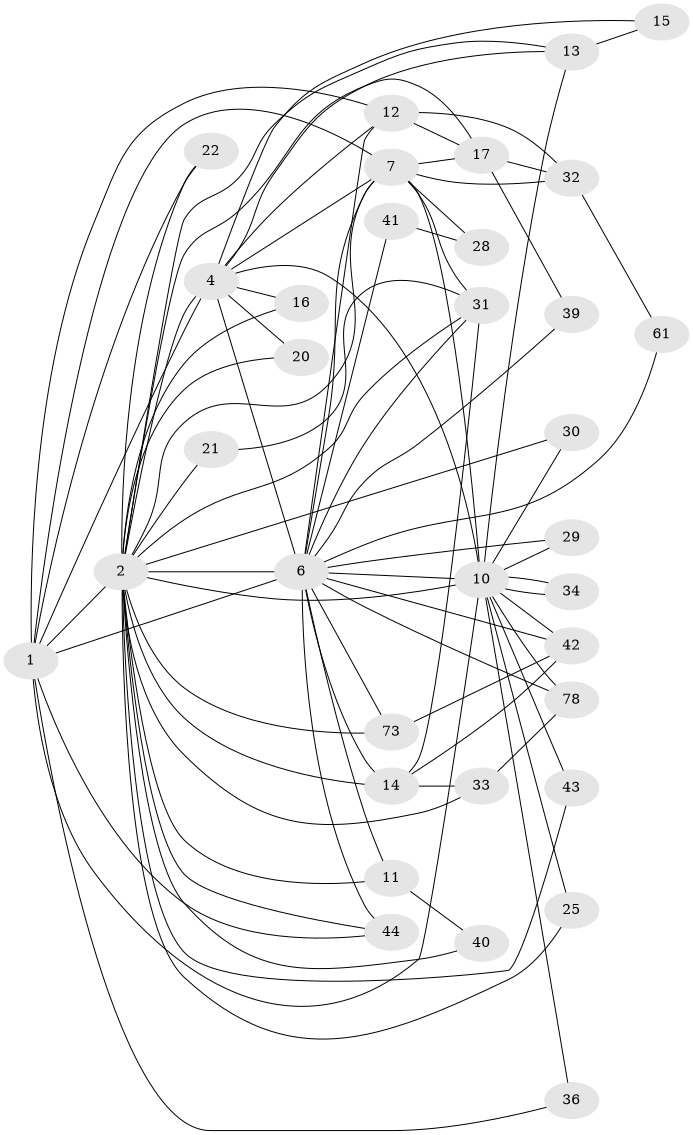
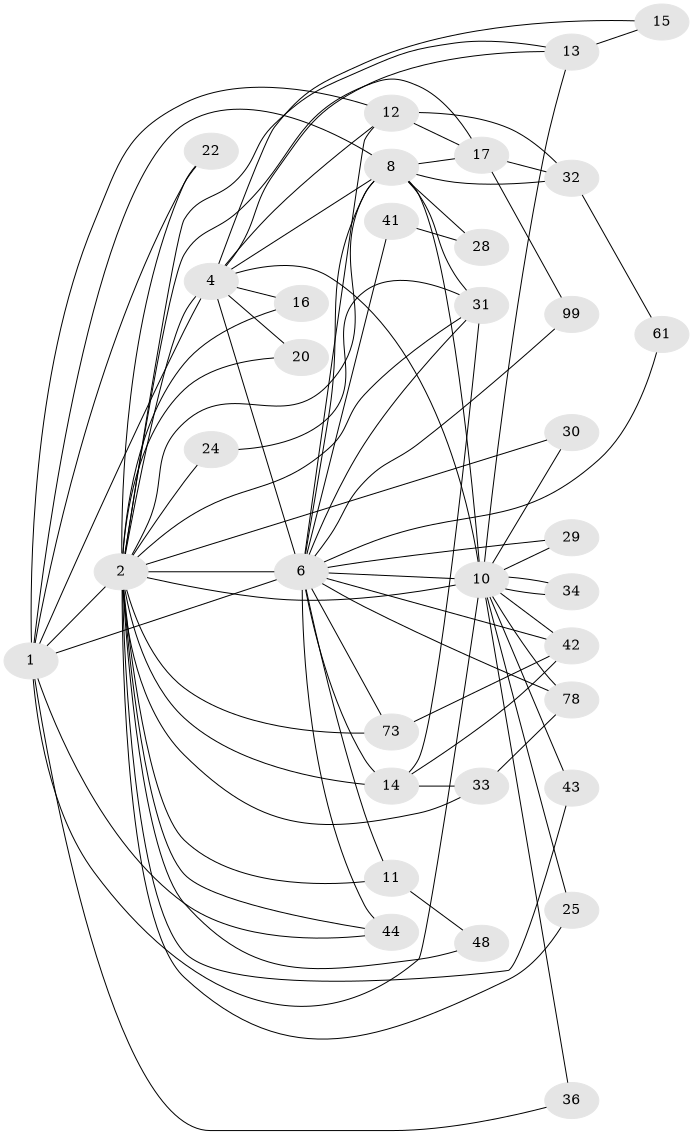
node "7": label "7" -> "8"
node "39": label "39" -> "99"
node "21": label "21" -> "24"
node "40": label "40" -> "48"
